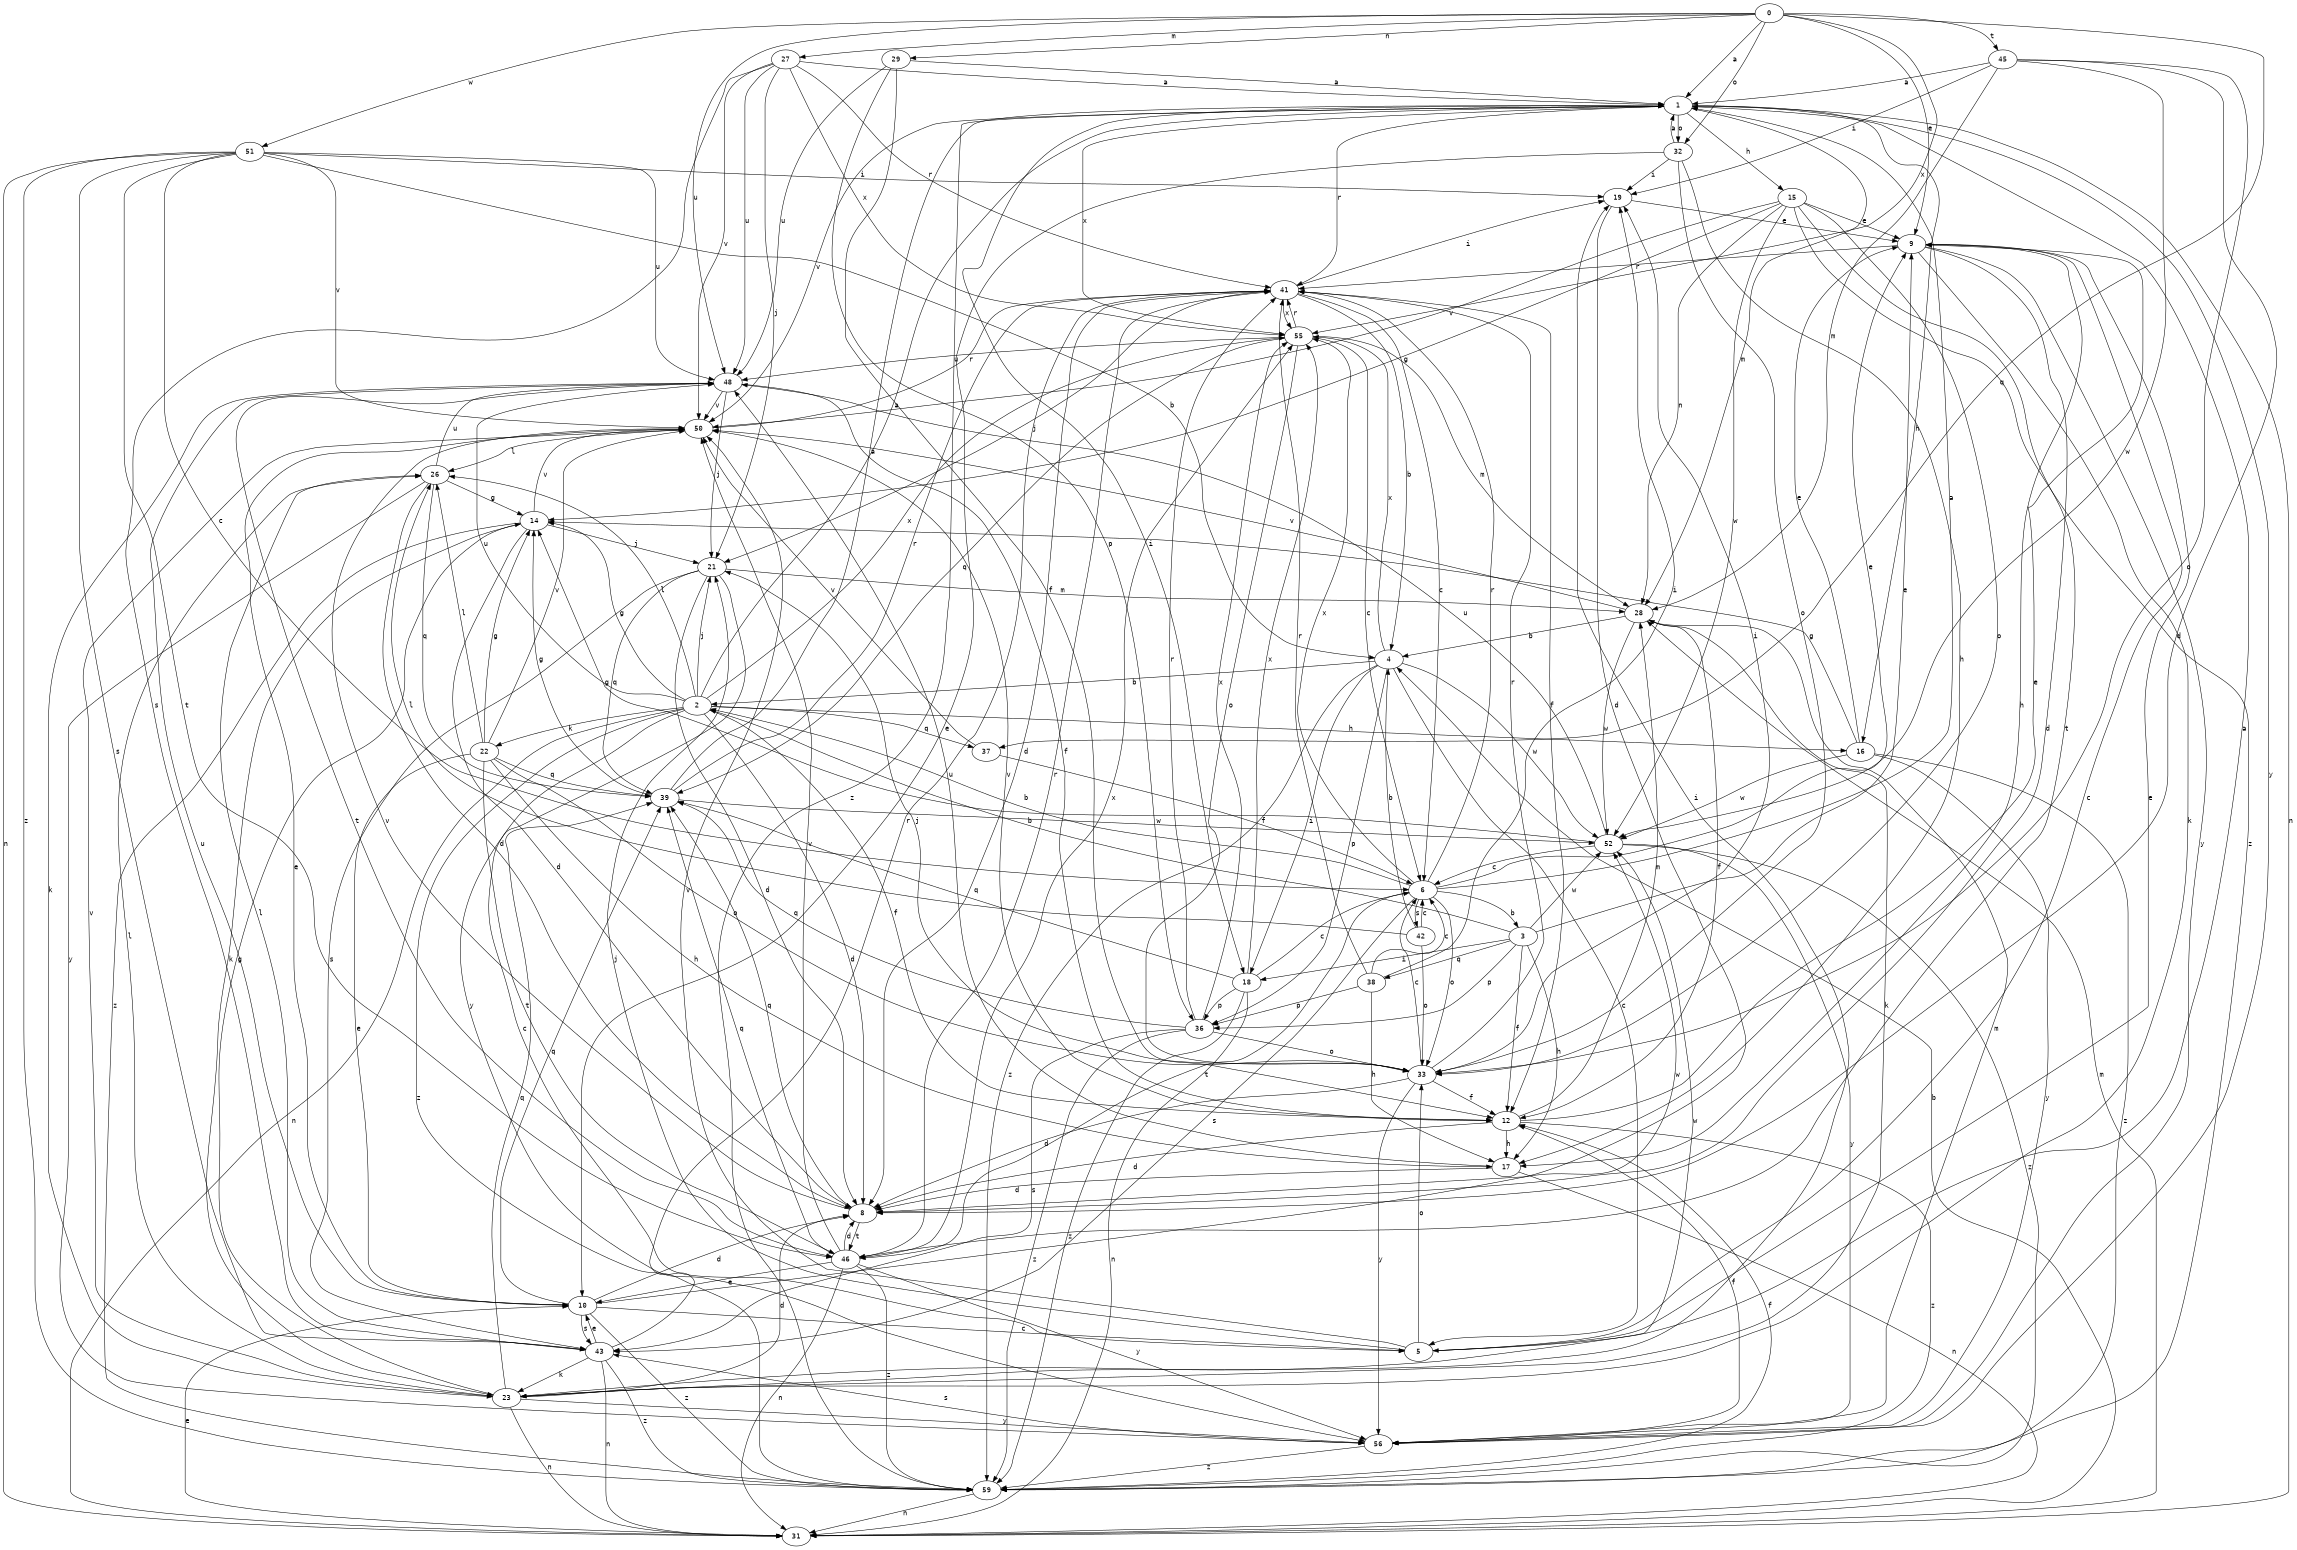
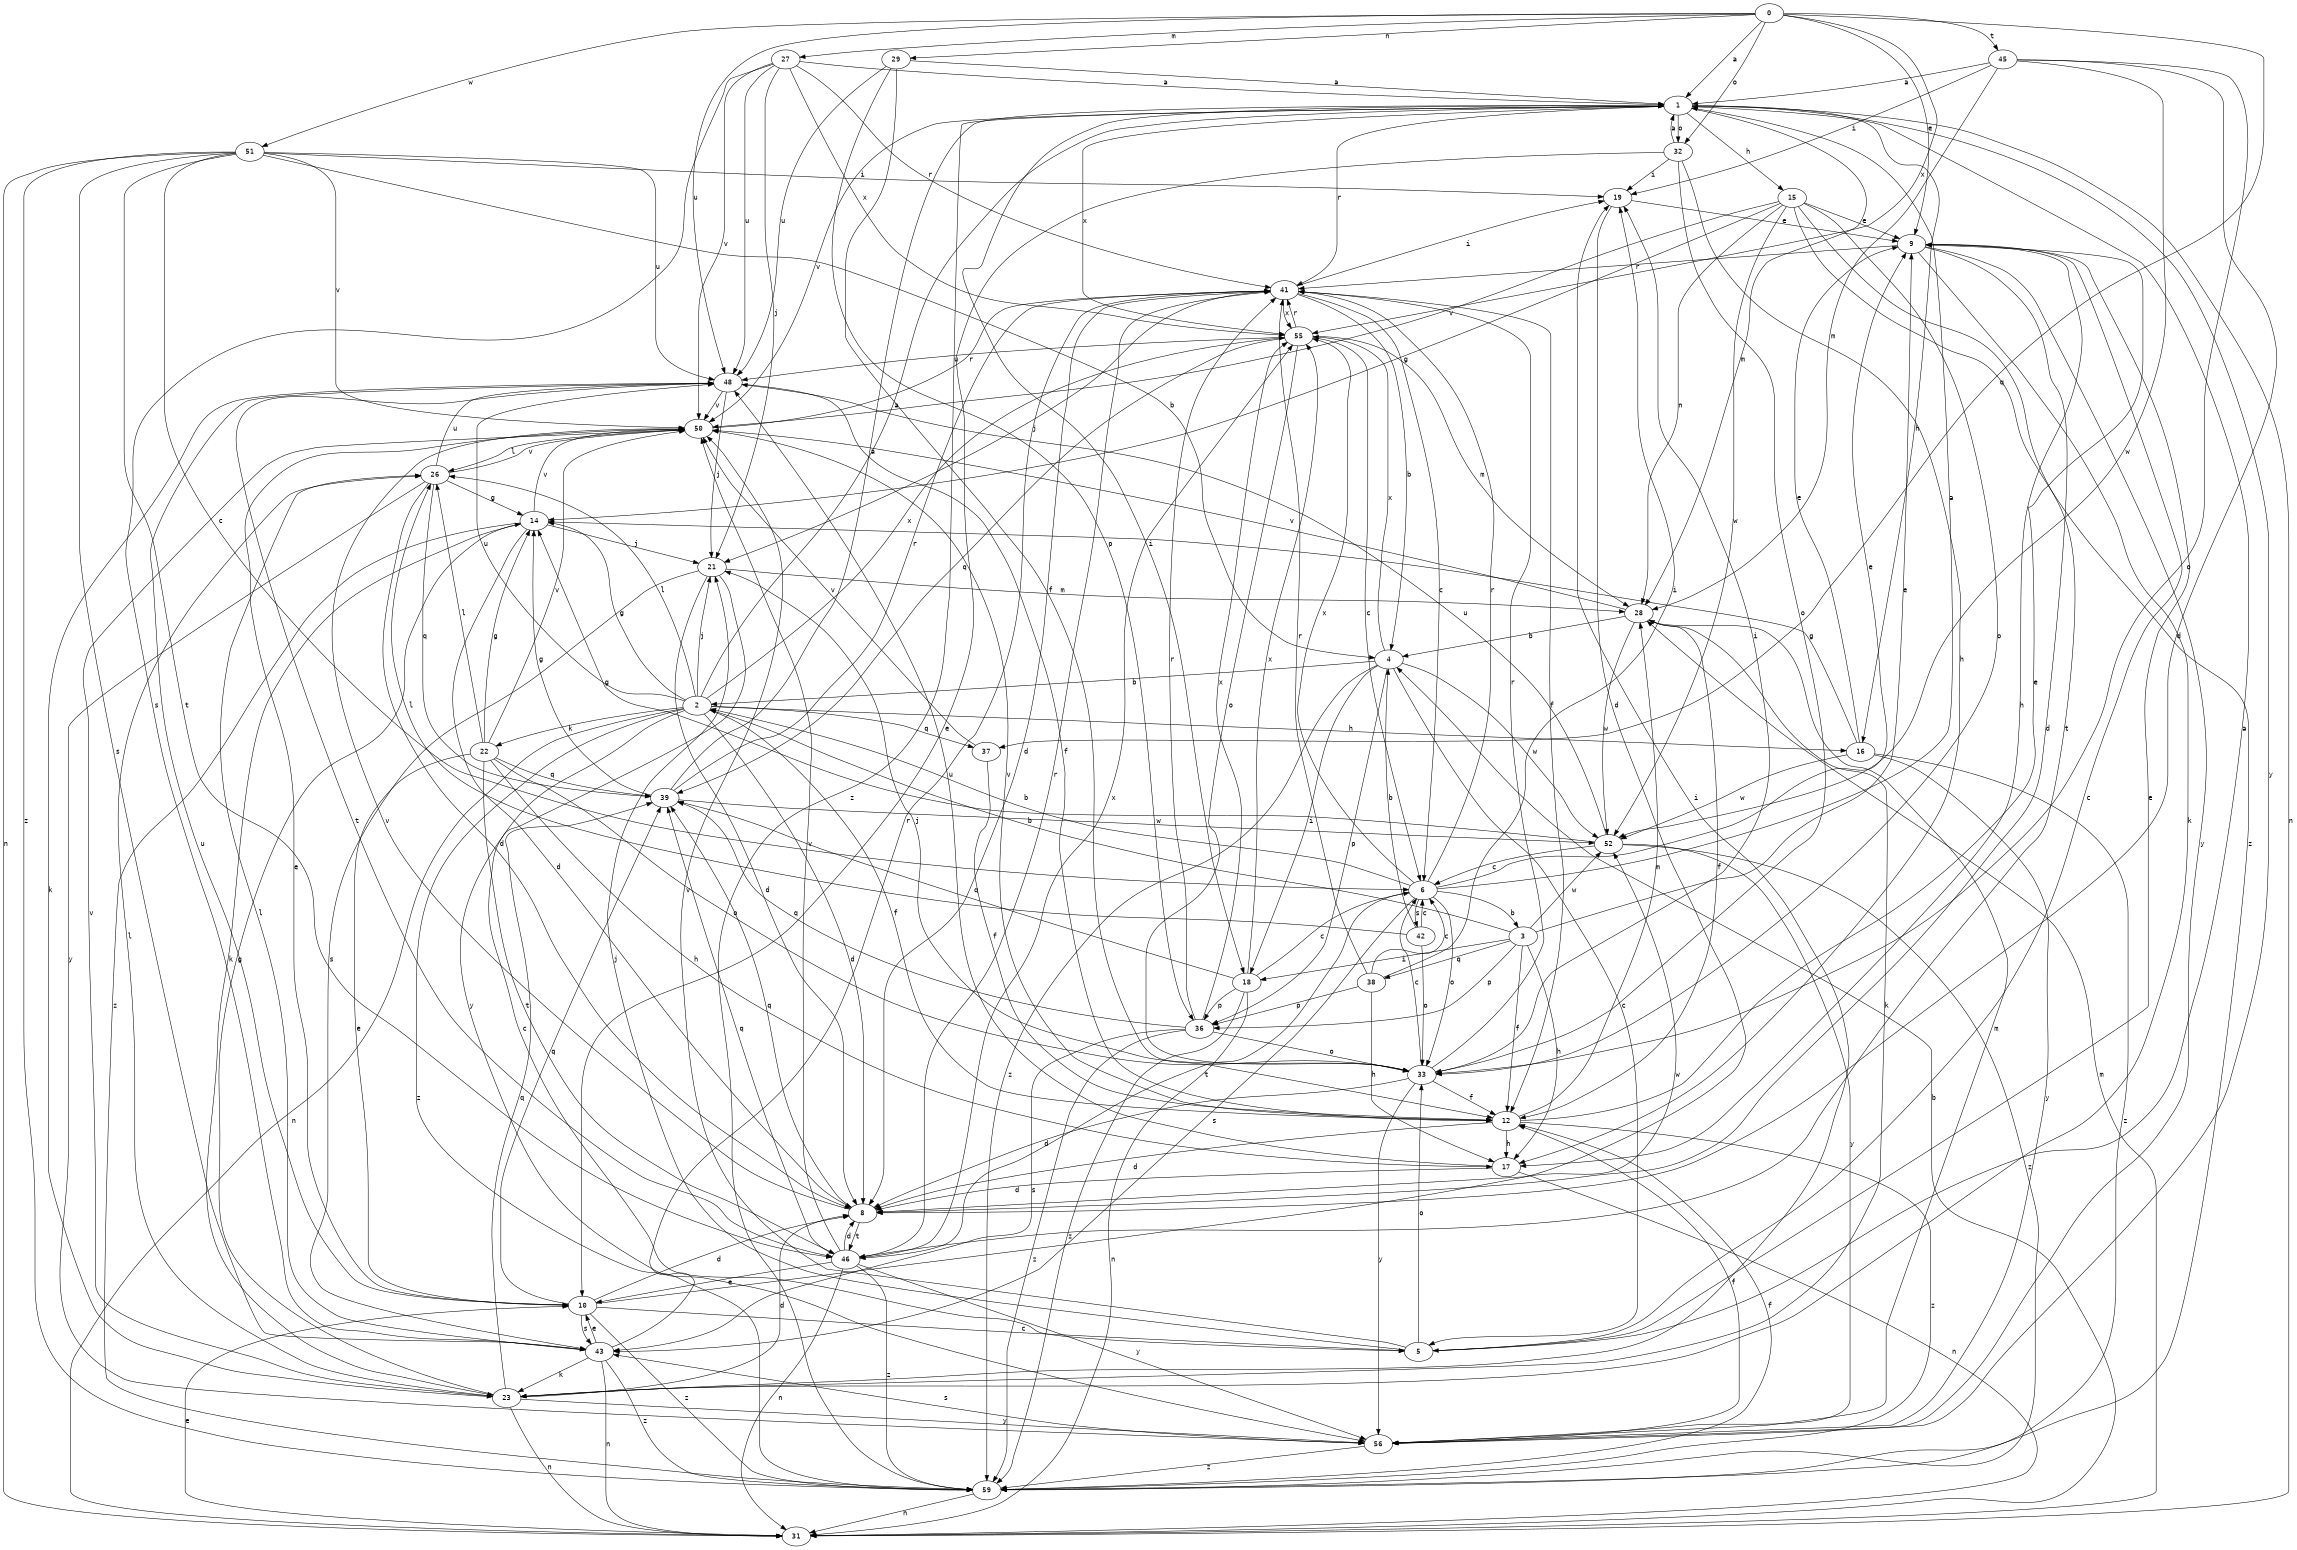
edge "26" -> "50": added, label "v"
edge "21" -> "39": removed, label "q"
edge "37" -> "6": now "37" -> "12"
edge "23" -> "52": removed, label "w"
